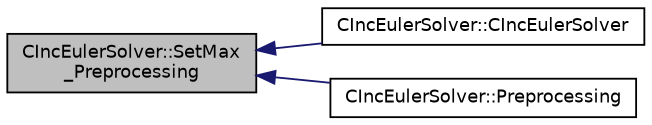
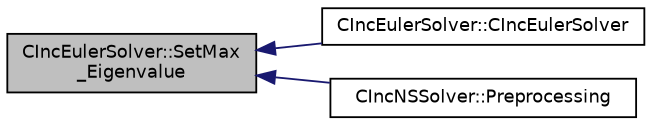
node "CIncEulerSolver::SetMax _Preprocessing": label "CIncEulerSolver::SetMax _Preprocessing" -> "CIncEulerSolver::SetMax _Eigenvalue"
node "CIncEulerSolver::Preprocessing": label "CIncEulerSolver::Preprocessing" -> "CIncNSSolver::Preprocessing"
